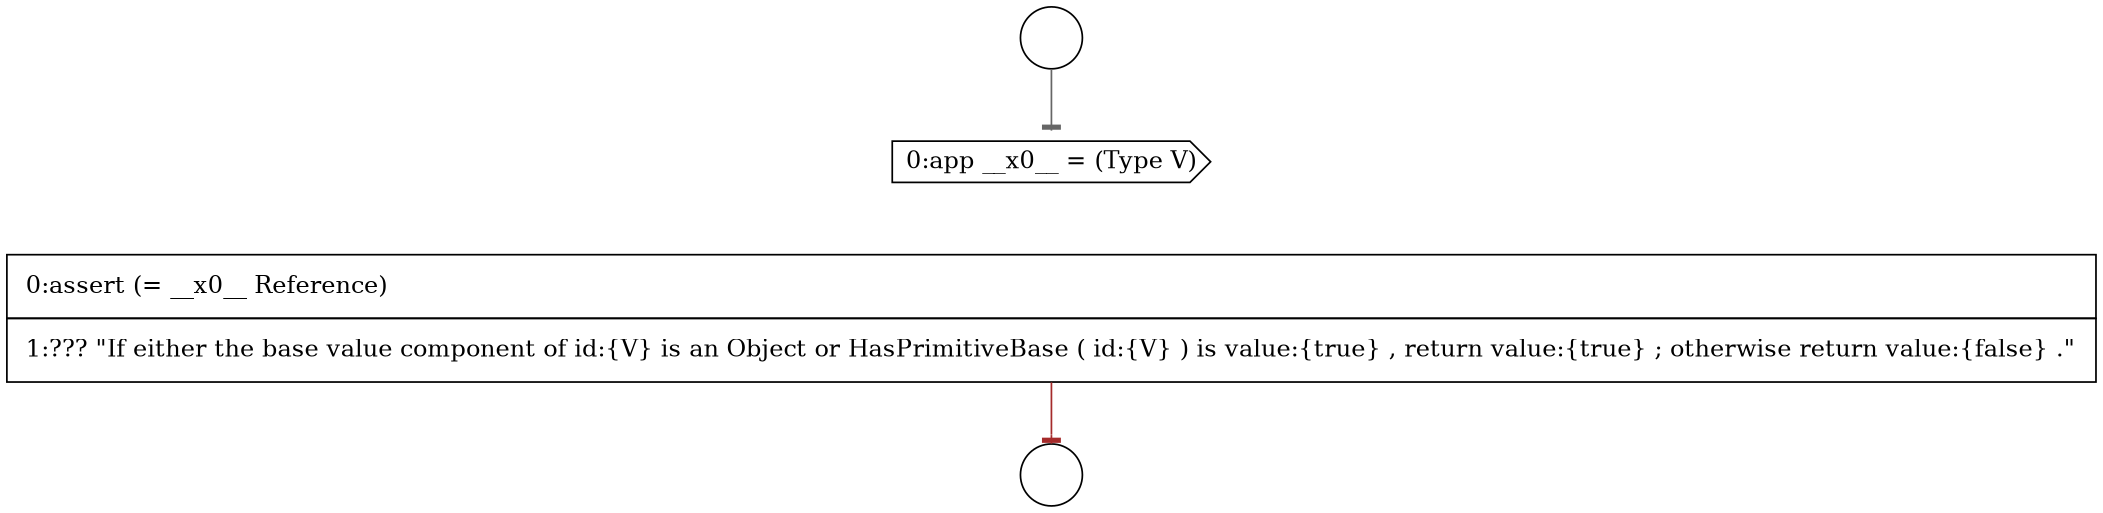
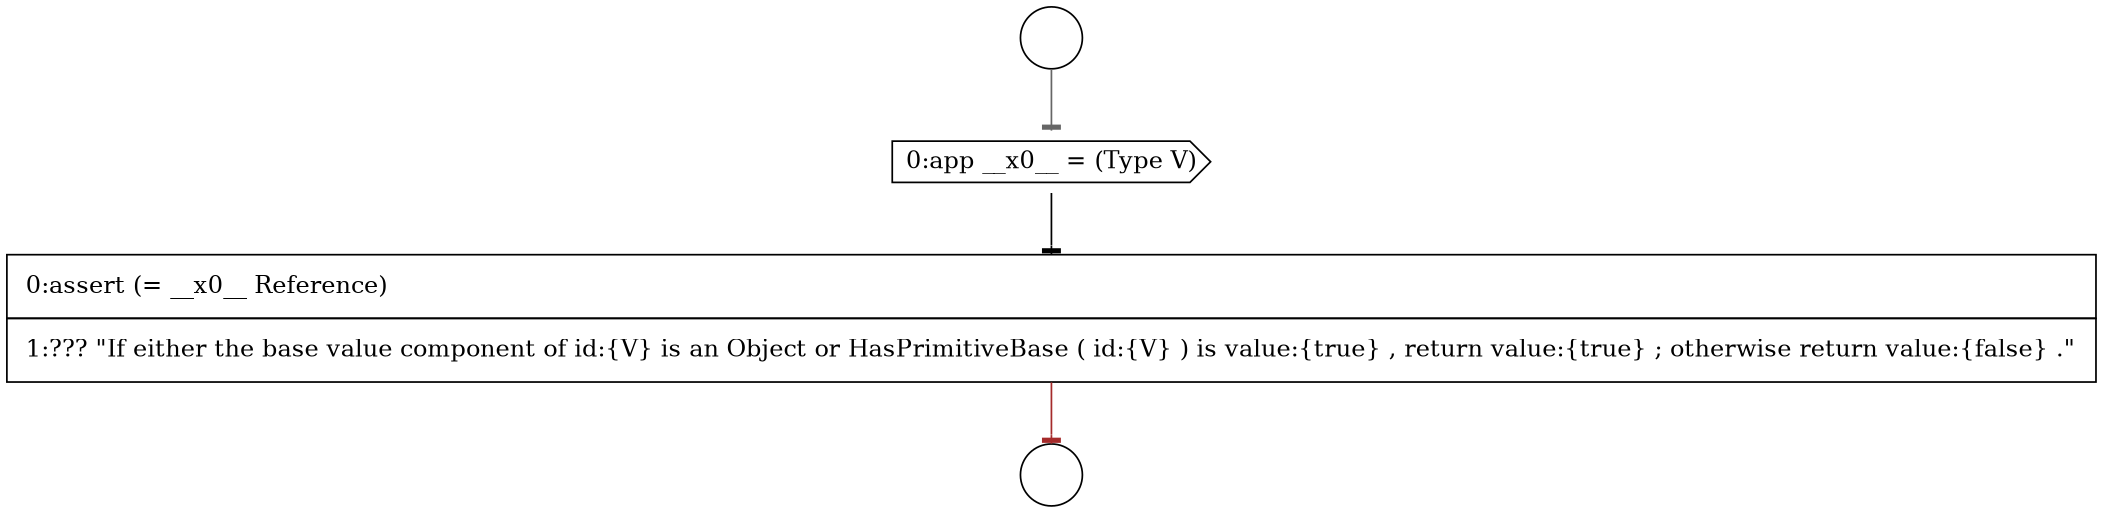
edge "0:app __x0__ = (Type V)" -> "0:assert (= __x0__ Reference)": added
